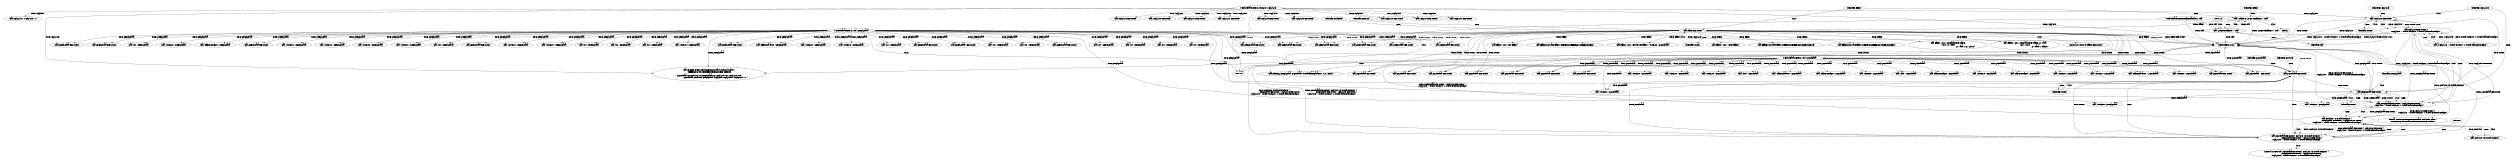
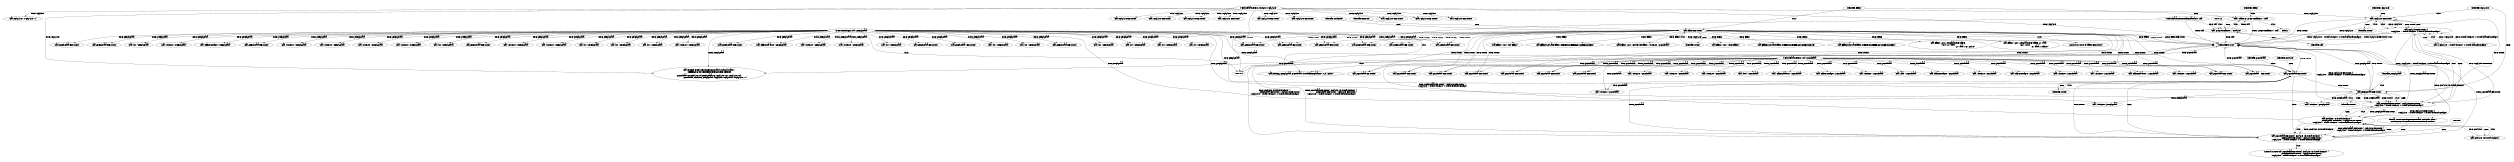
edge "(Call,* effect = (preproc_effect_t *) self)" -> "(Call,effect == NULL)": removed, label "DDG: effect"
node "(MethodParameterIn,void *pReplyData)": label "(MethodParameterIn,void *pReplyData)" -> "(PreProcessingFx,void *pReplyData)"
node "(Call,(preproc_effect_t *) self)": label "(Call,(preproc_effect_t *) self)" -> "(Call,(preproc_effect_t *) cmdSize)"
edge "(MethodReturn,int)" -> "(MethodParameterIn,void *pCmdData)": reversed
